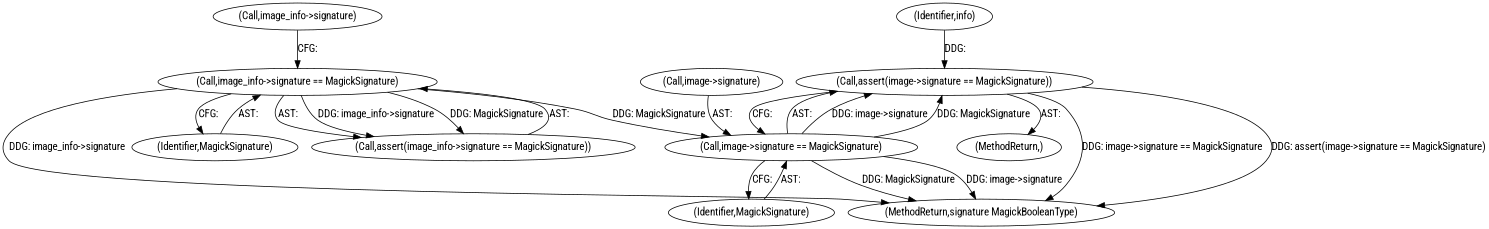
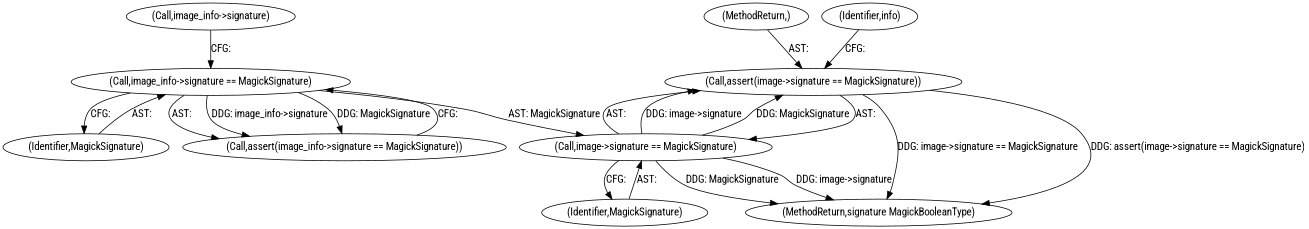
edge "(Identifier,info)" -> "(Call,assert(image->signature == MagickSignature))": label "DDG: " -> "CFG: "
node "(Call,image->signature)": removed
edge "(Call,assert(image->signature == MagickSignature))" -> "(MethodReturn,)": reversed
edge "(Call,assert(image_info->signature == MagickSignature))" -> "(Call,image_info->signature == MagickSignature)": label "AST: " -> "CFG: "
edge "(Call,image_info->signature == MagickSignature)" -> "(Call,image->signature == MagickSignature)": label "DDG: MagickSignature" -> "AST: MagickSignature"
edge "(Call,assert(image->signature == MagickSignature))" -> "(Call,image->signature == MagickSignature)": label "CFG: " -> "AST: "
edge "(Call,image_info->signature == MagickSignature)" -> "(MethodReturn,signature MagickBooleanType)": removed, label "DDG: image_info->signature"
